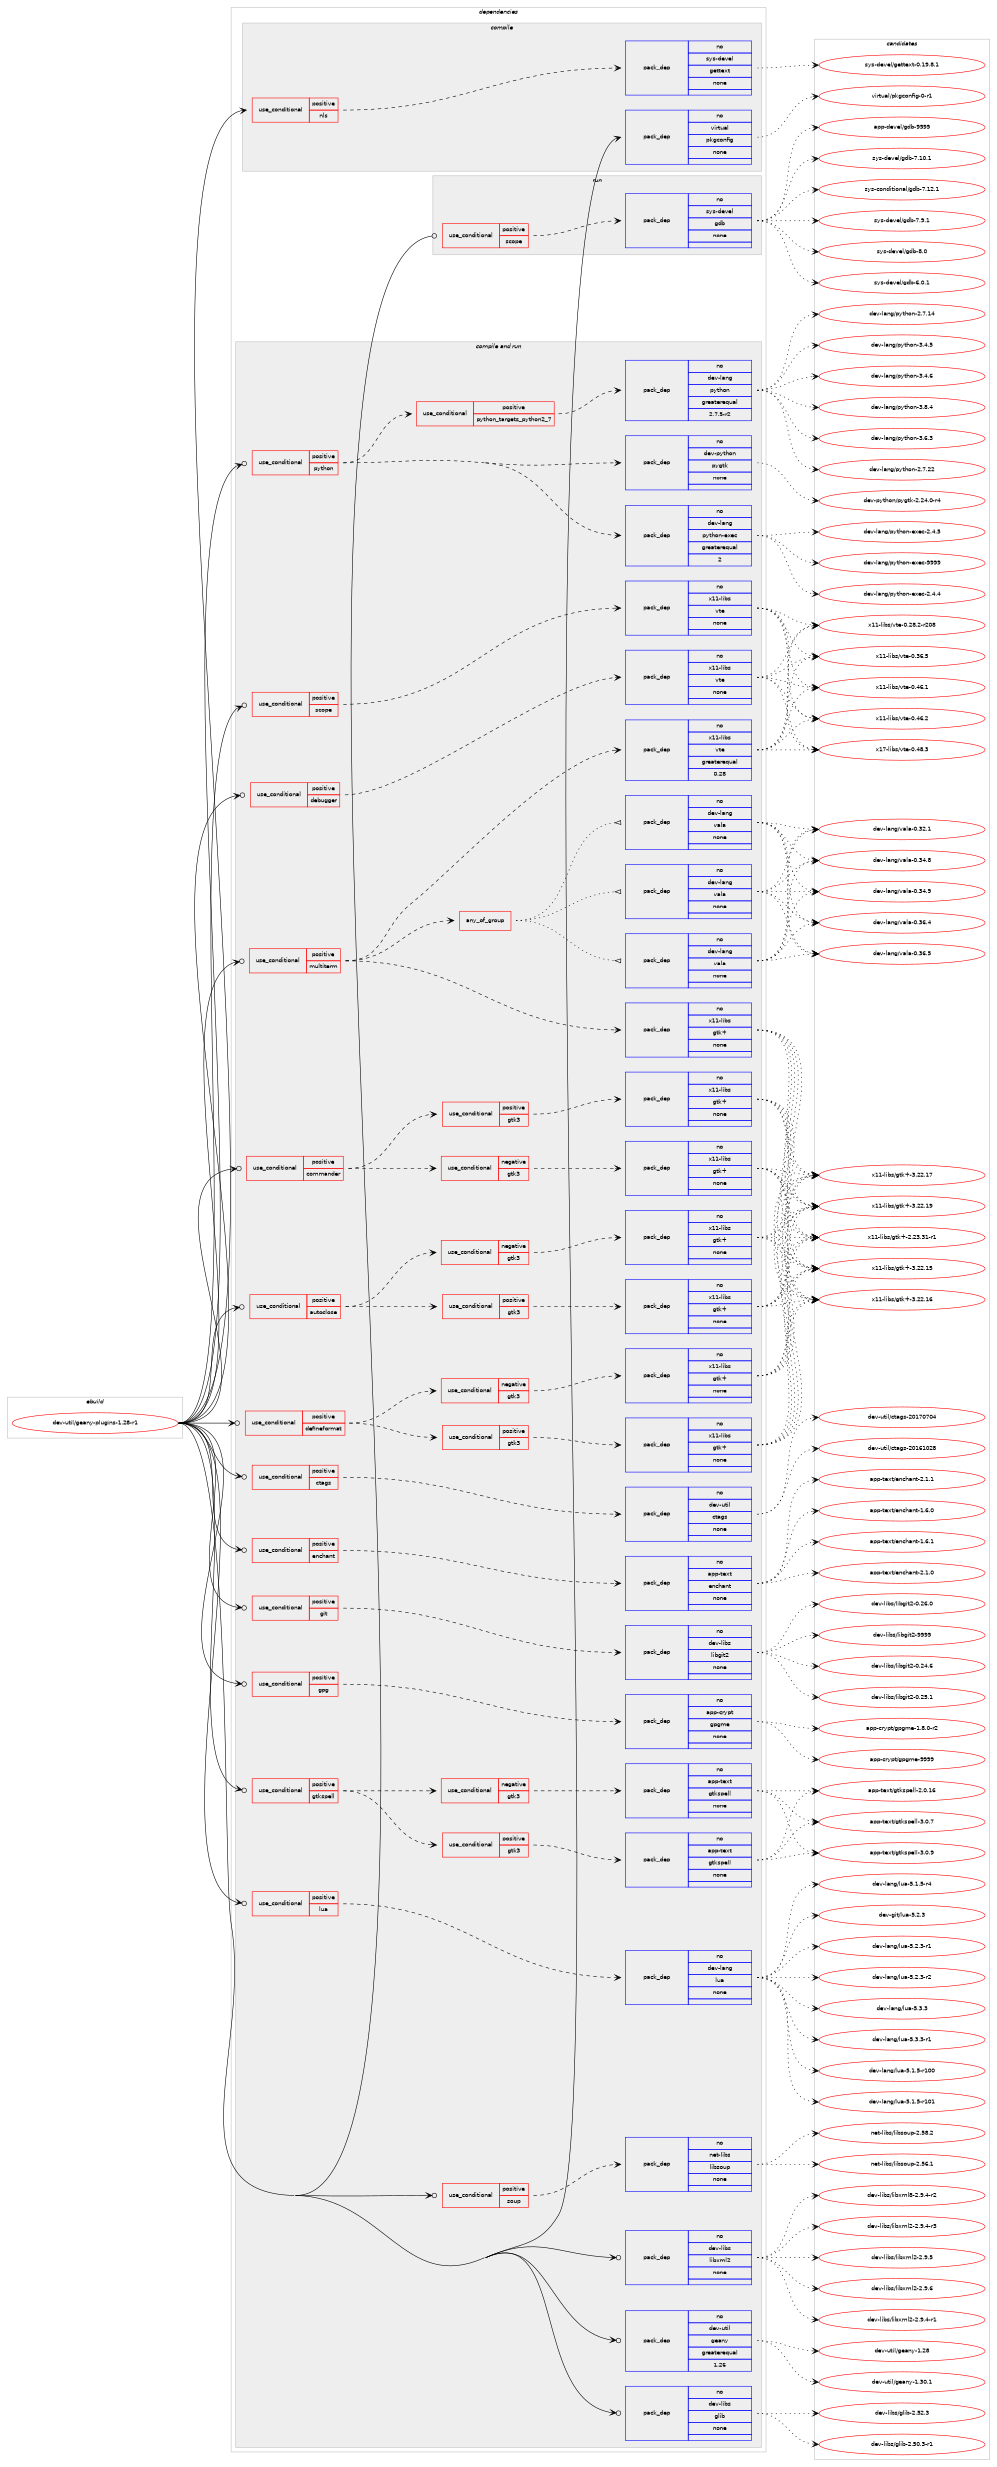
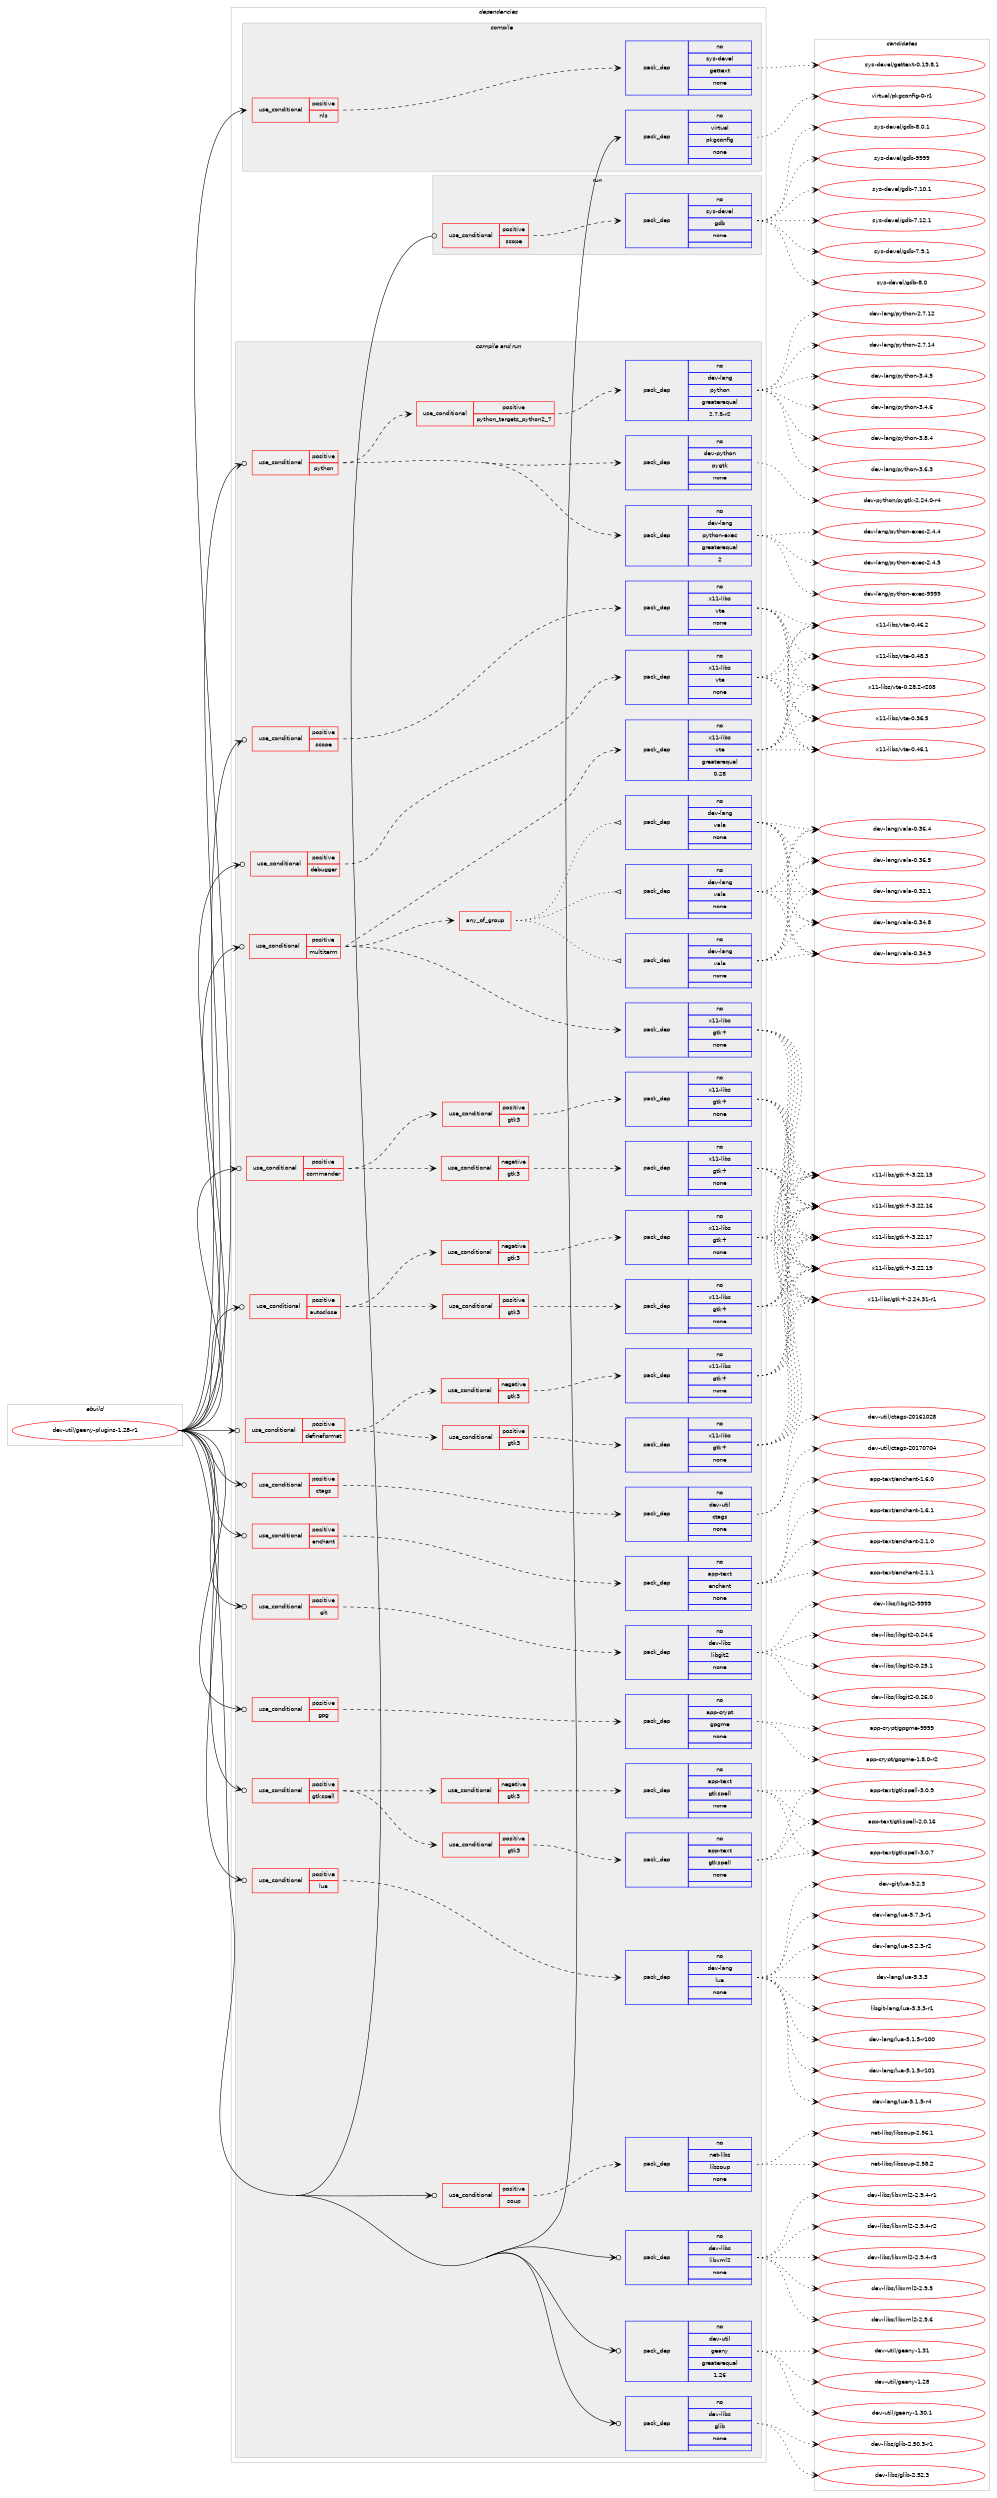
node "app-devel/gdb-9999": label "app-devel/gdb-9999" -> "sys-devel/gdb-9999"
node "sys-conditional/gdb-7.12.1": label "sys-conditional/gdb-7.12.1" -> "sys-devel/gdb-7.12.1"
node "sys-devel/gdb-6.0.1": label "sys-devel/gdb-6.0.1" -> "sys-devel/gdb-8.0.1"
node "dev-lang/python-2.7.22": label "dev-lang/python-2.7.22" -> "dev-lang/python-2.7.12"
node "x17-libs/vte-0.48.3": label "x17-libs/vte-0.48.3" -> "x11-libs/vte-0.48.3"
node "x11-libs/gtk+-2.23.31-r1": label "x11-libs/gtk+-2.23.31-r1" -> "x11-libs/gtk+-2.24.31-r1"
node "dev-lang/lua-5.2.3-r1": label "dev-lang/lua-5.2.3-r1" -> "dev-lang/lua-5.7.3-r1"
node "dev-lang/lua-5.3.3-r1": label "dev-lang/lua-5.3.3-r1" -> "libgit-lang/lua-5.3.3-r1"
node "dev-libs/libxml8-2.9.4-r2": label "dev-libs/libxml8-2.9.4-r2" -> "dev-libs/libxml2-2.9.4-r2"
node "dev-util/geany-1.31": added
